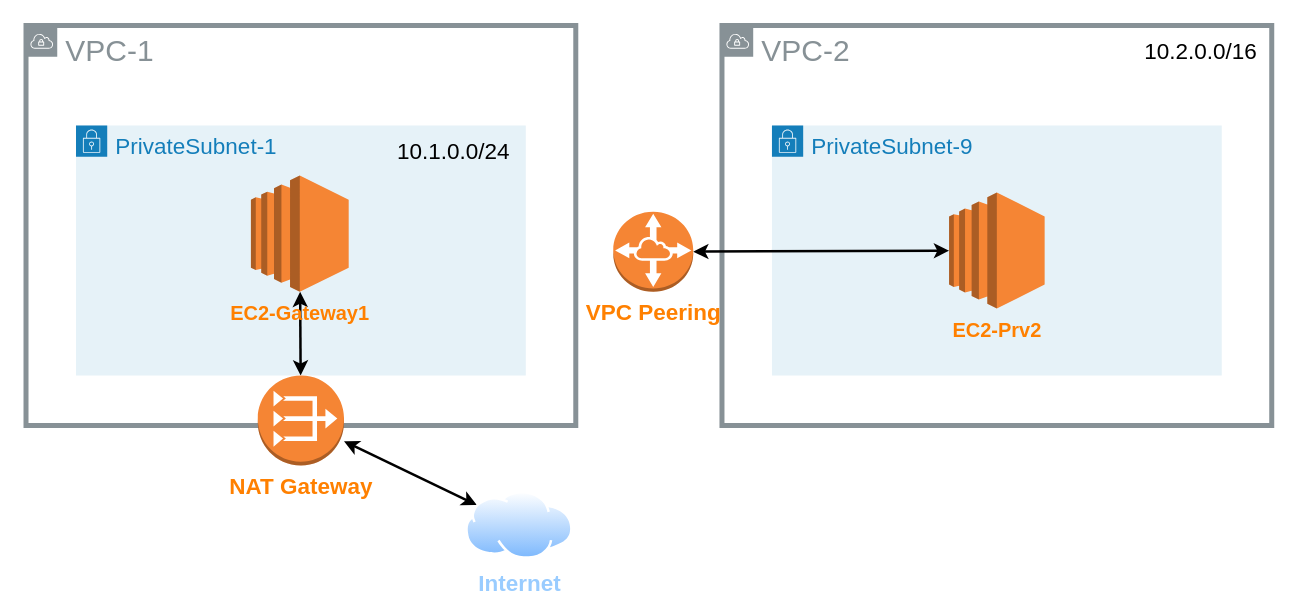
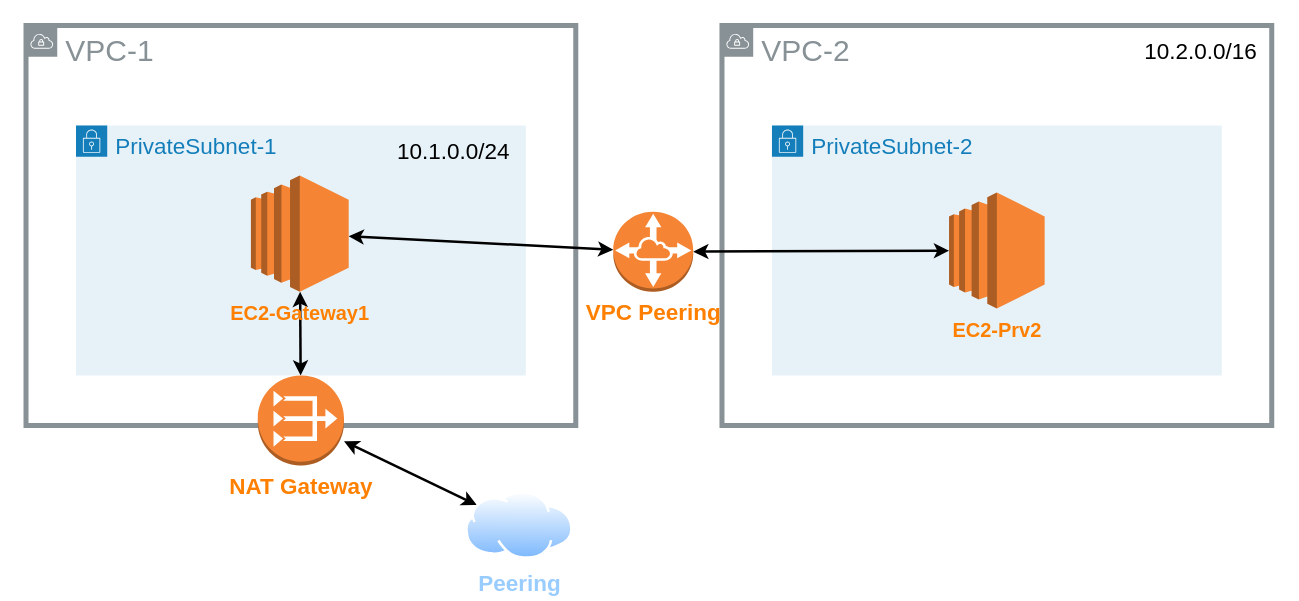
node "PrivateSubnet-9": label "PrivateSubnet-9" -> "PrivateSubnet-2"
edge "EC2-Gateway1" -- "VPC Peering": added
node "Internet": label "Internet" -> "Peering"
